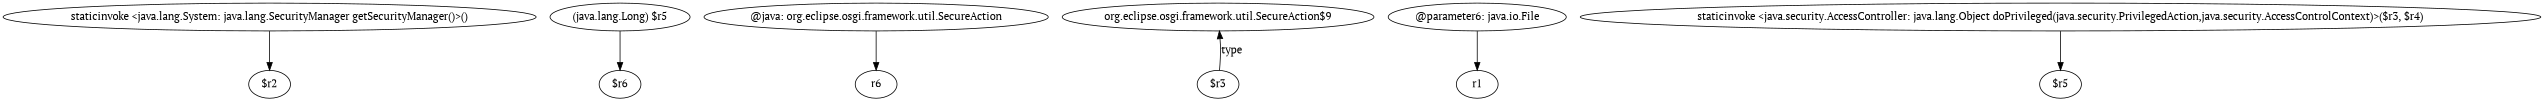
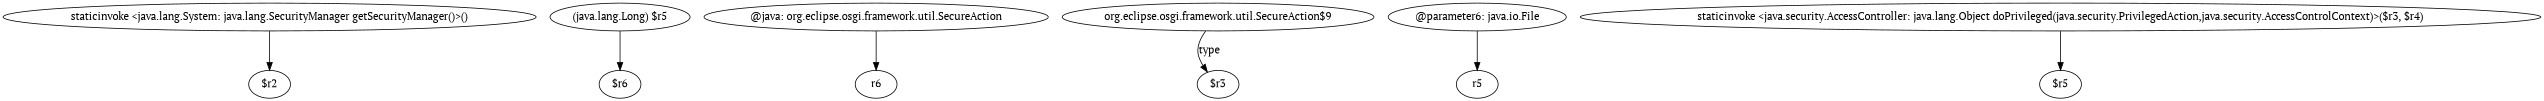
edge "$r3" -> "org.eclipse.osgi.framework.util.SecureAction$9": reversed
node "r1": label "r1" -> "r5"
